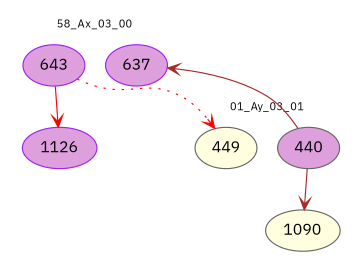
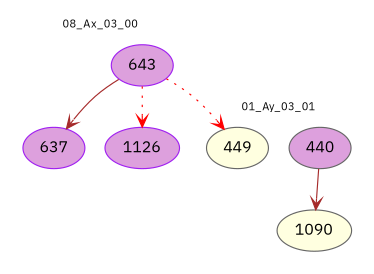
cluster "58_Ax_03_00": label "58_Ax_03_00" -> "08_Ax_03_00"
edge "440" -> "637": now "643" -> "637"
edge "643" -> "1126": style solid -> dotted
